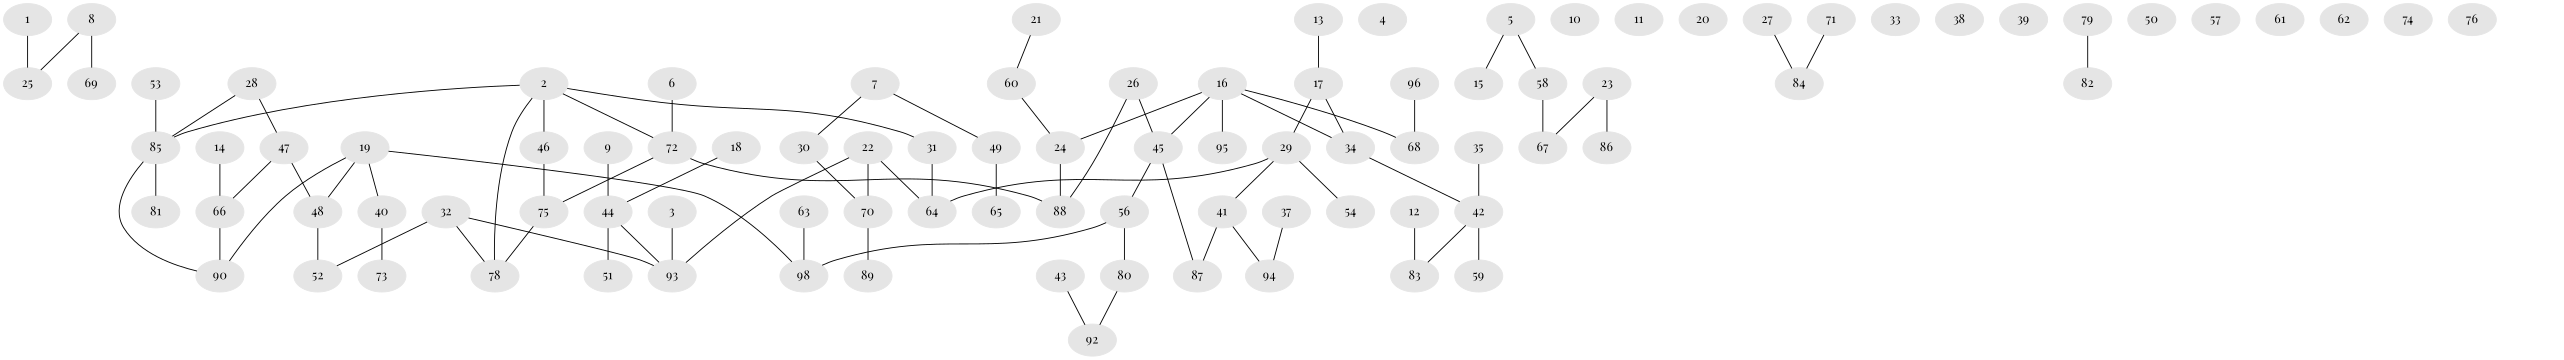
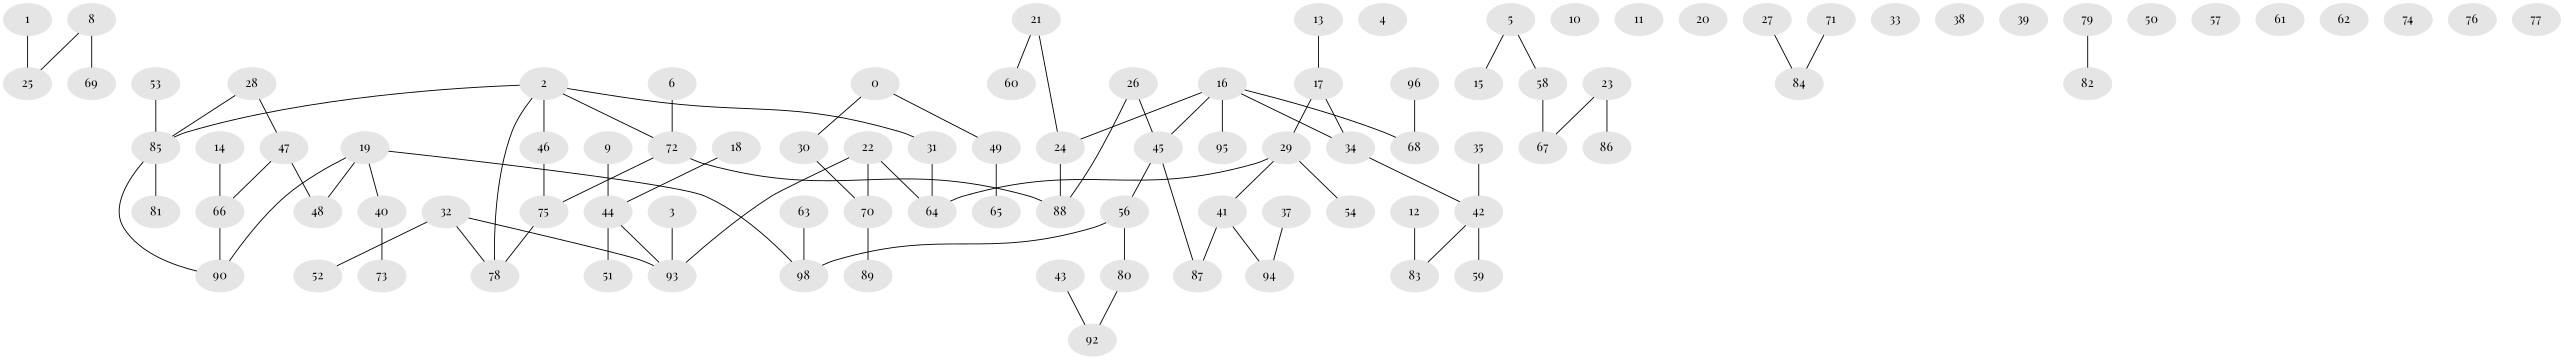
node "77": added
node "7": label "7" -> "0"
edge "60" -- "24": now "21" -- "24"
edge "48" -- "52": removed
